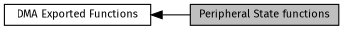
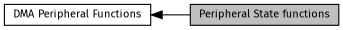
node "DMA Exported Functions": label "DMA Exported Functions" -> "DMA Peripheral Functions"
